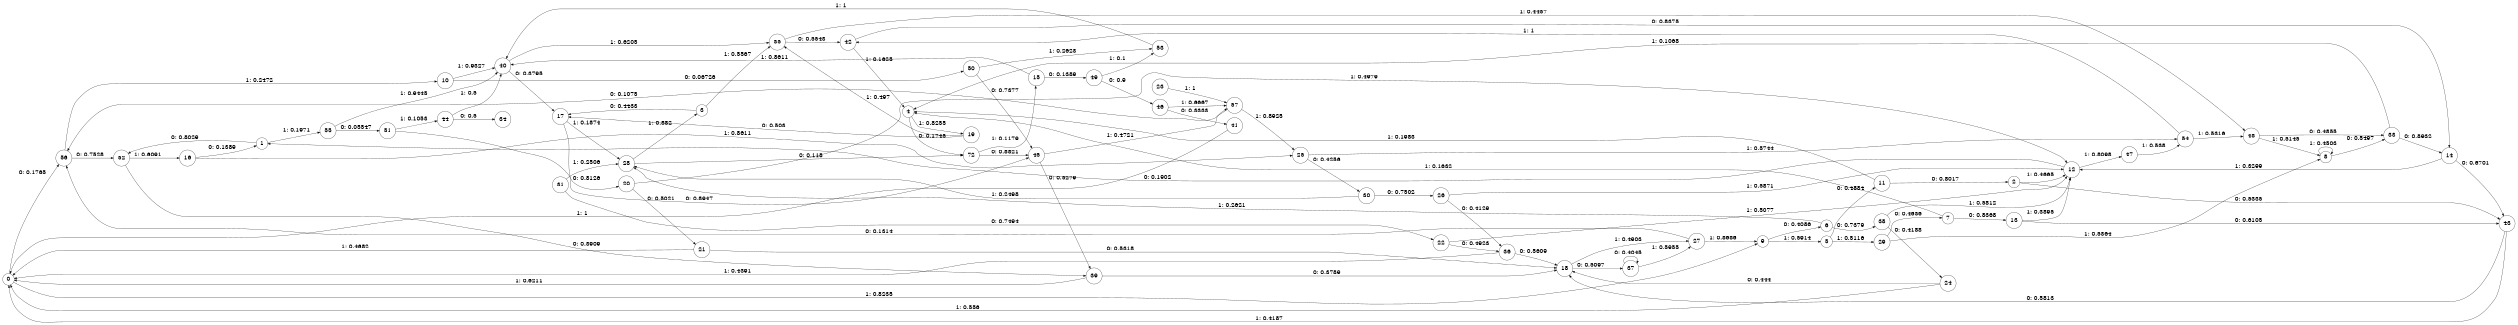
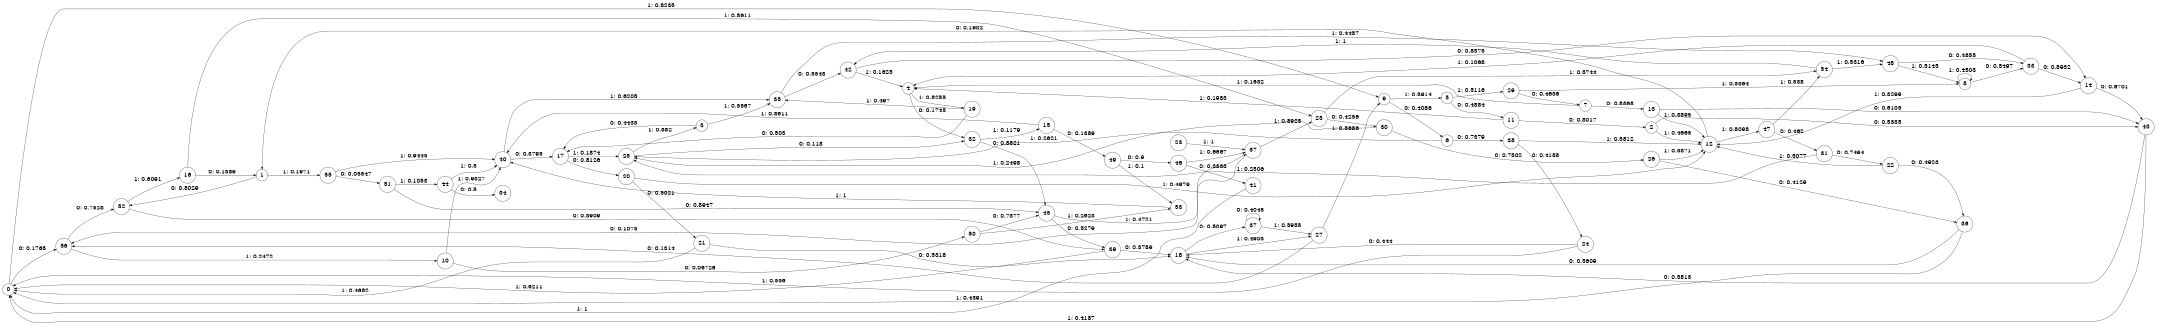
edge "47" -> "31": added, label "0: 0.462"
node "72": label "72" -> "32"
